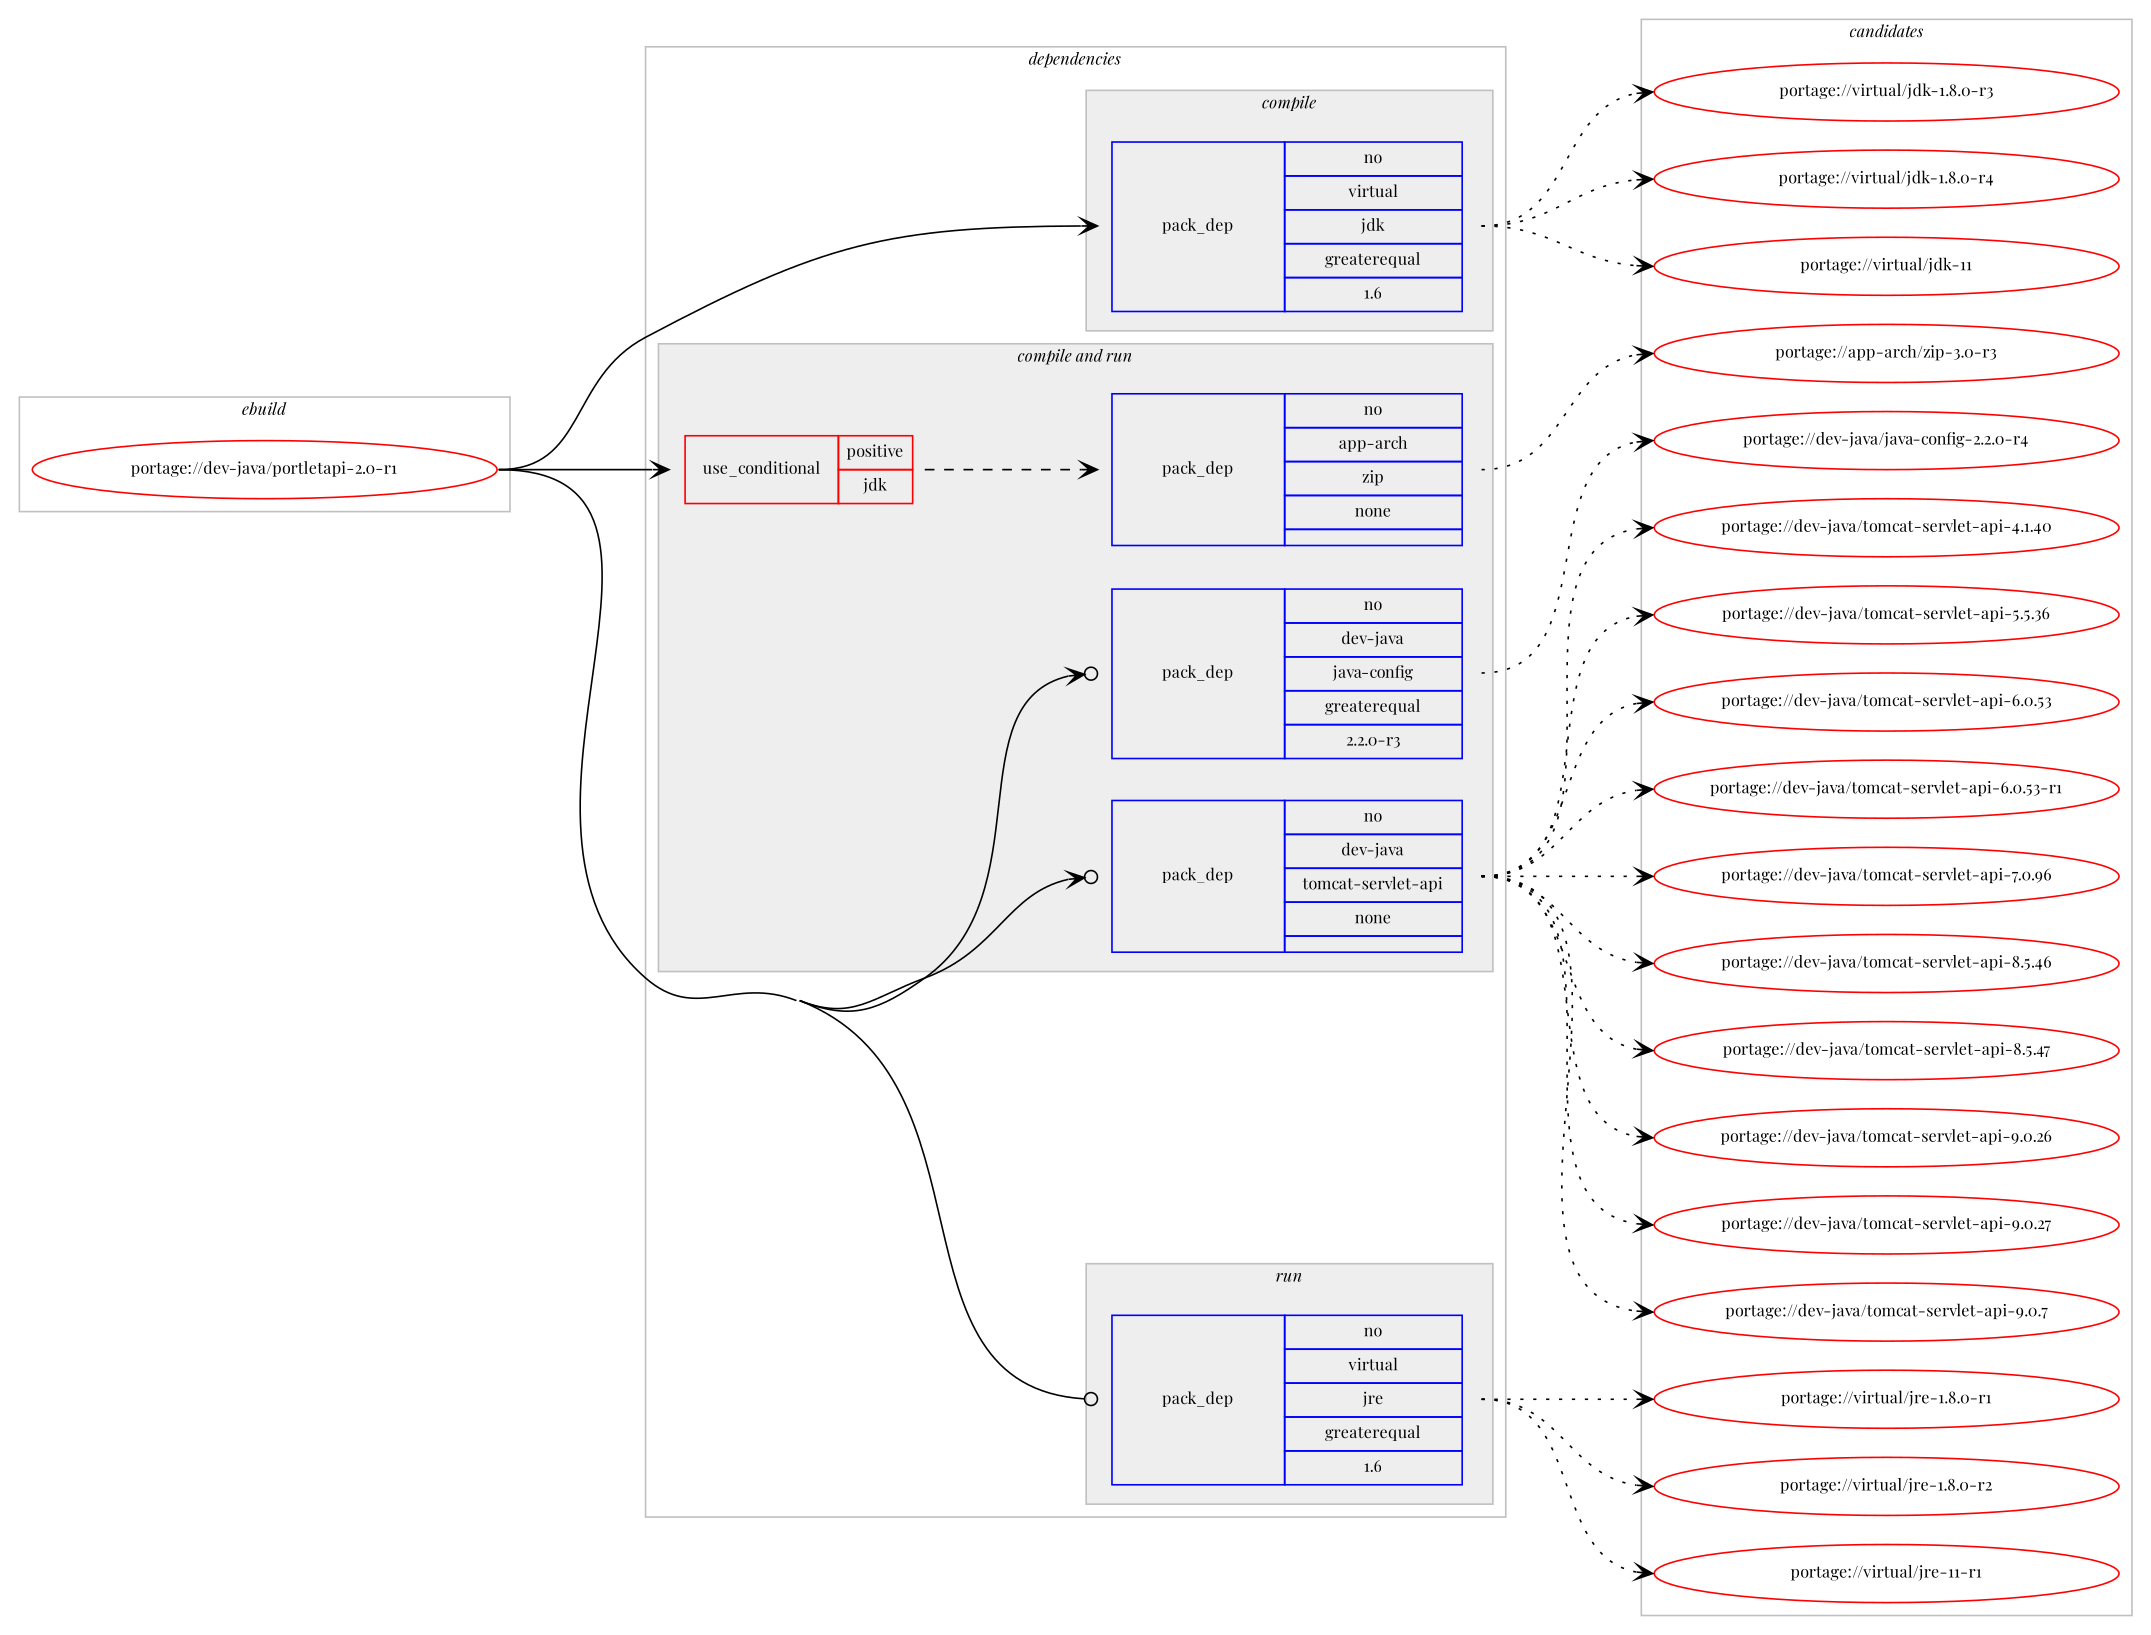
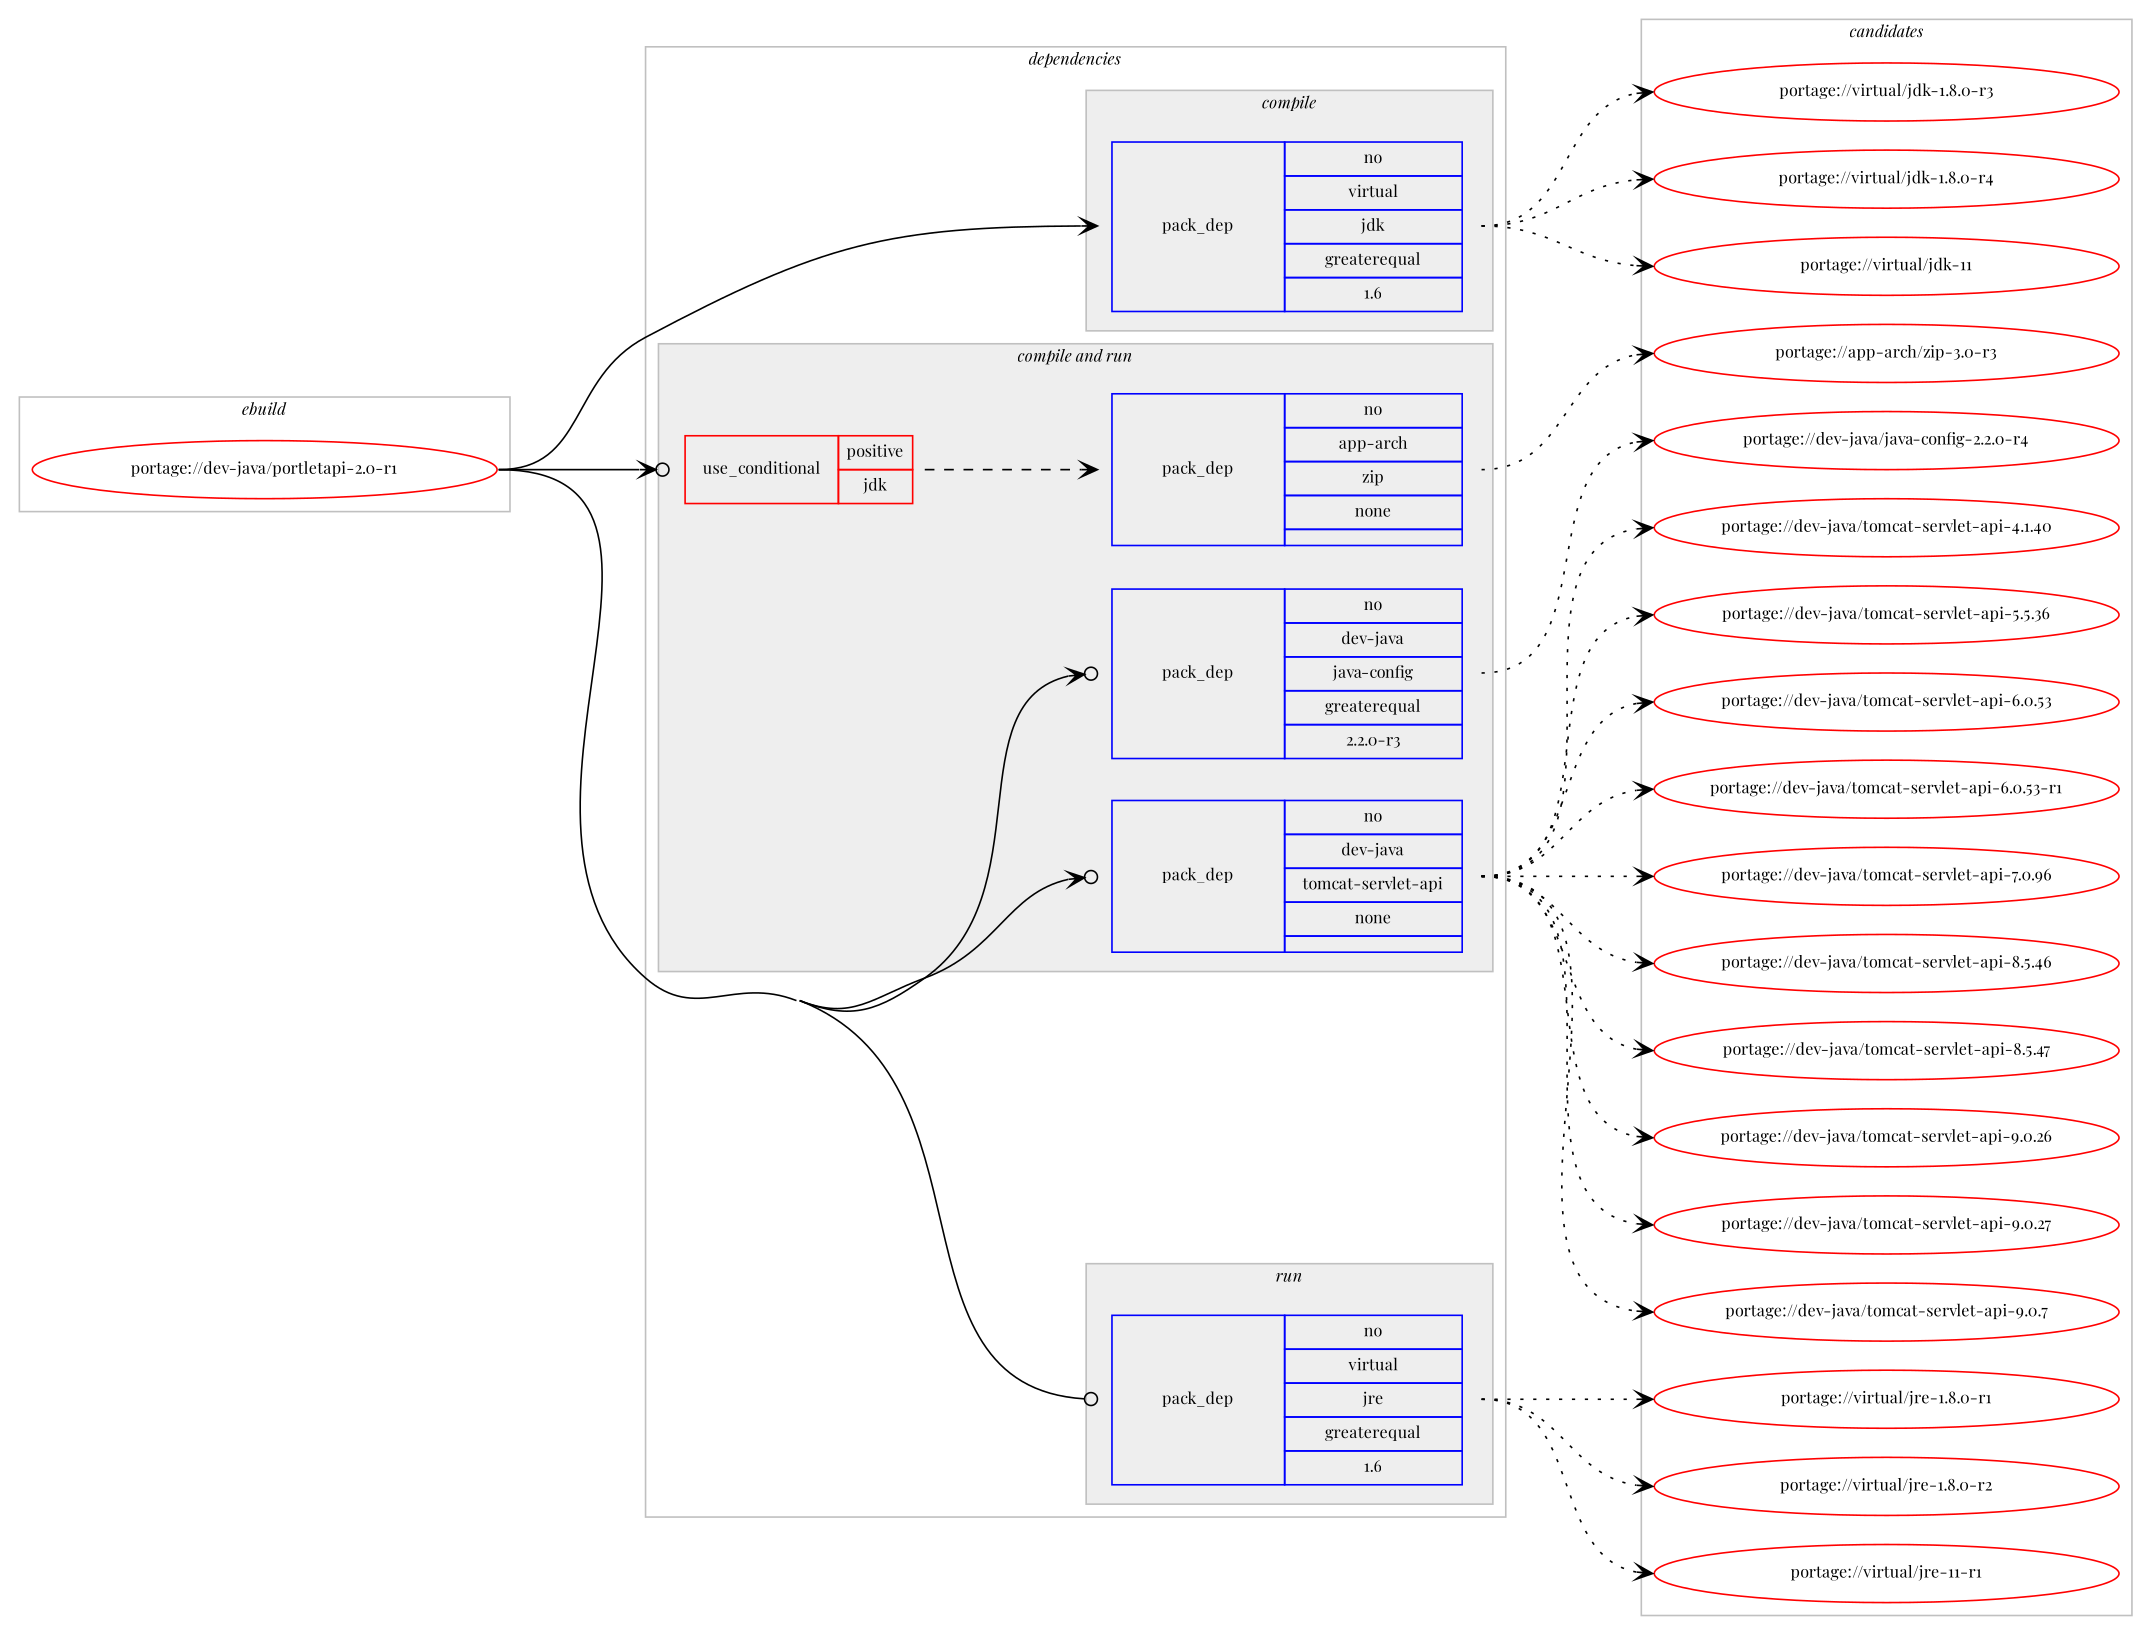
edge "portage://dev-java/portletapi-2.0-r1" -> "use_conditional": arrowhead vee -> odotvee
